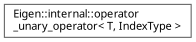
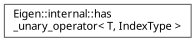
node "Eigen::internal::operator _unary_operator< T, IndexType >": label "Eigen::internal::operator _unary_operator< T, IndexType >" -> "Eigen::internal::has _unary_operator< T, IndexType >"
